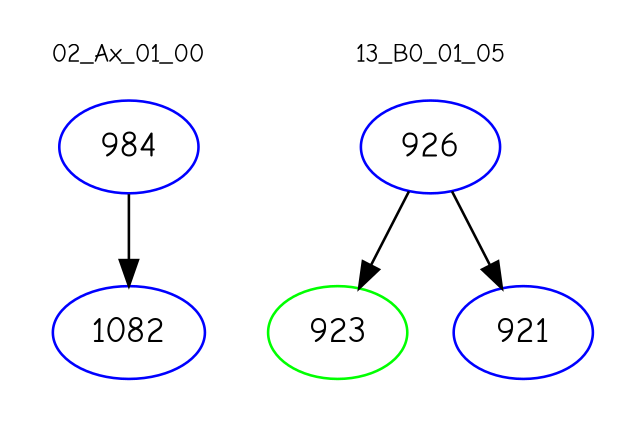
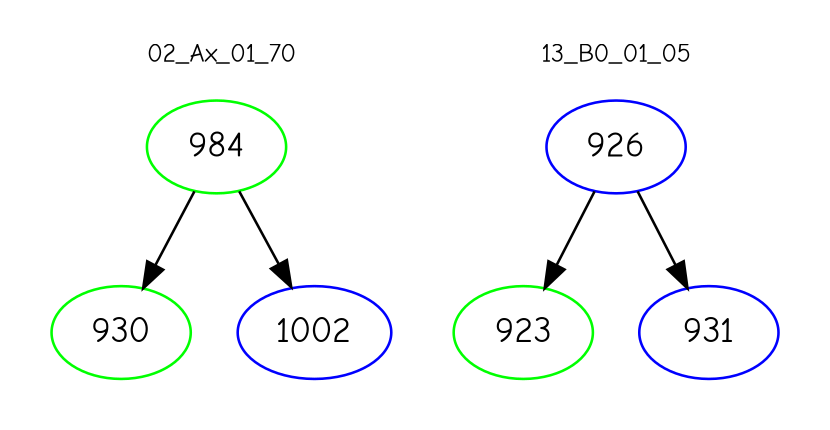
cluster "02_Ax_01_00": label "02_Ax_01_00" -> "02_Ax_01_70"
node "984": color blue -> green
node "930": added
node "1082": label "1082" -> "1002"
node "921": label "921" -> "931"
